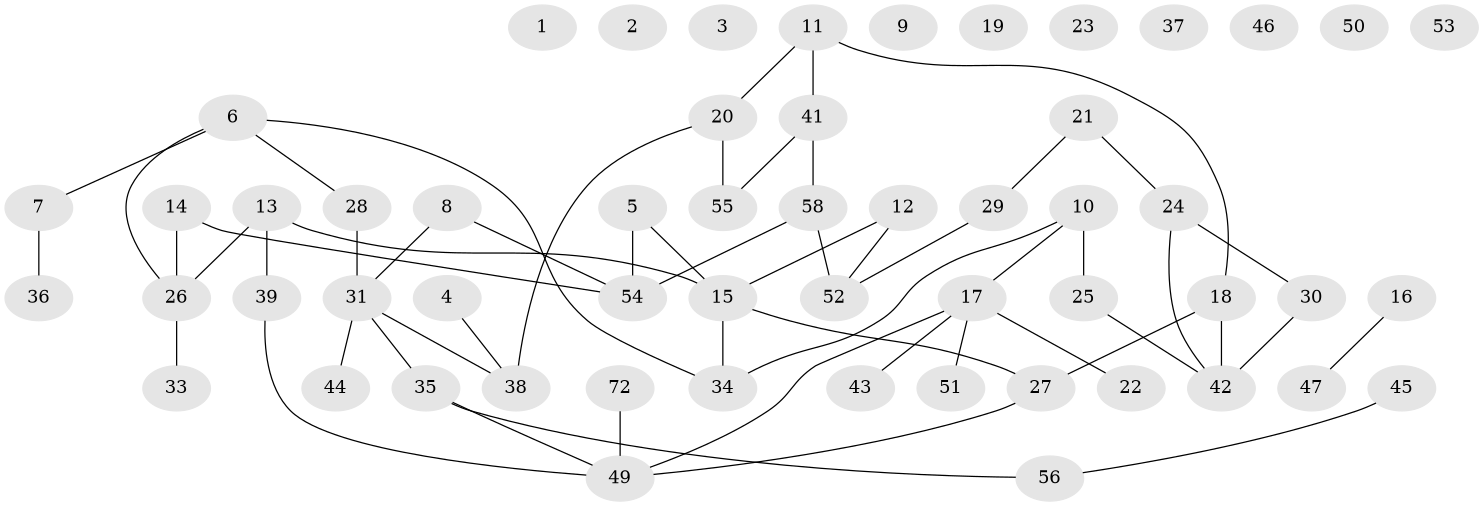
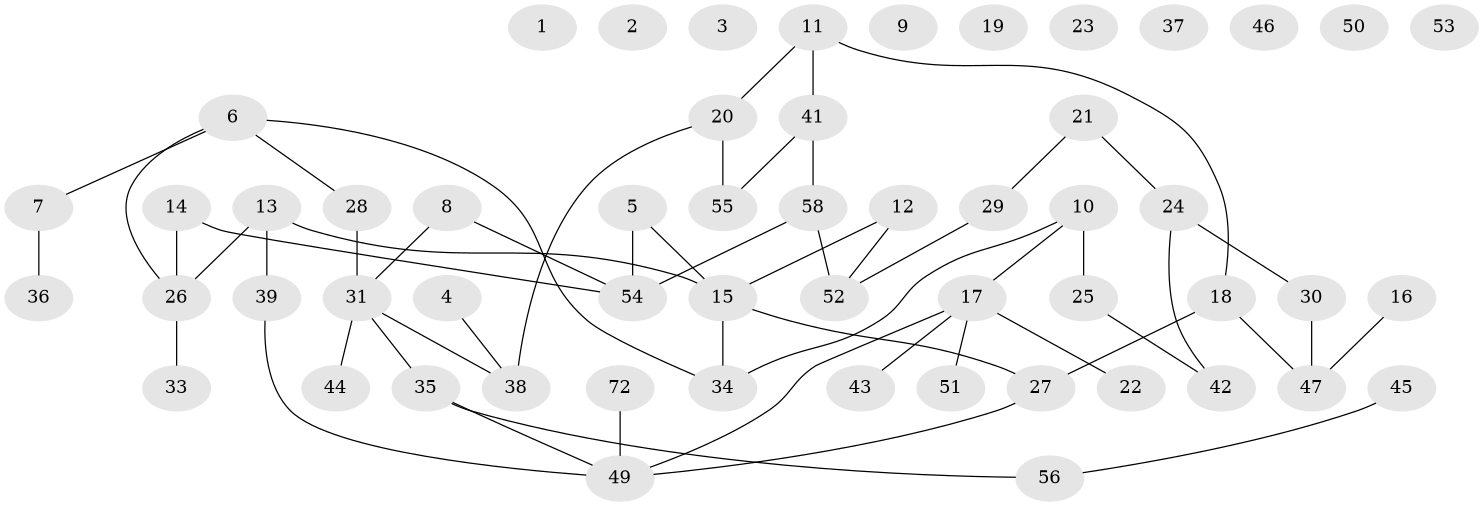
edge "18" -- "42": now "18" -- "47"
edge "30" -- "42": now "30" -- "47"
